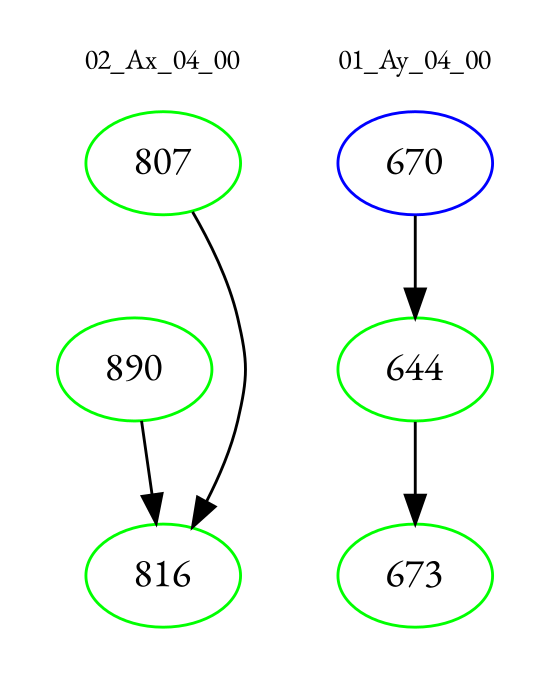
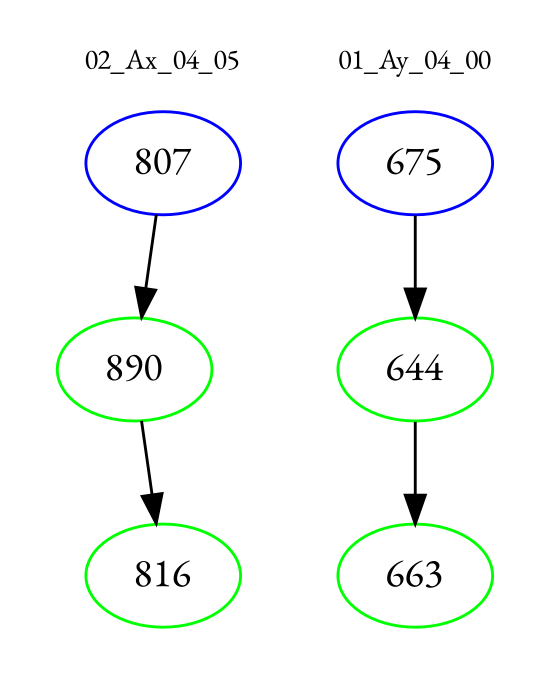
cluster "02_Ax_04_00": label "02_Ax_04_00" -> "02_Ax_04_05"
node "807": color green -> blue
node "670": label "670" -> "675"
edge "807" -> "816": now "807" -> "890"
node "673": label "673" -> "663"
